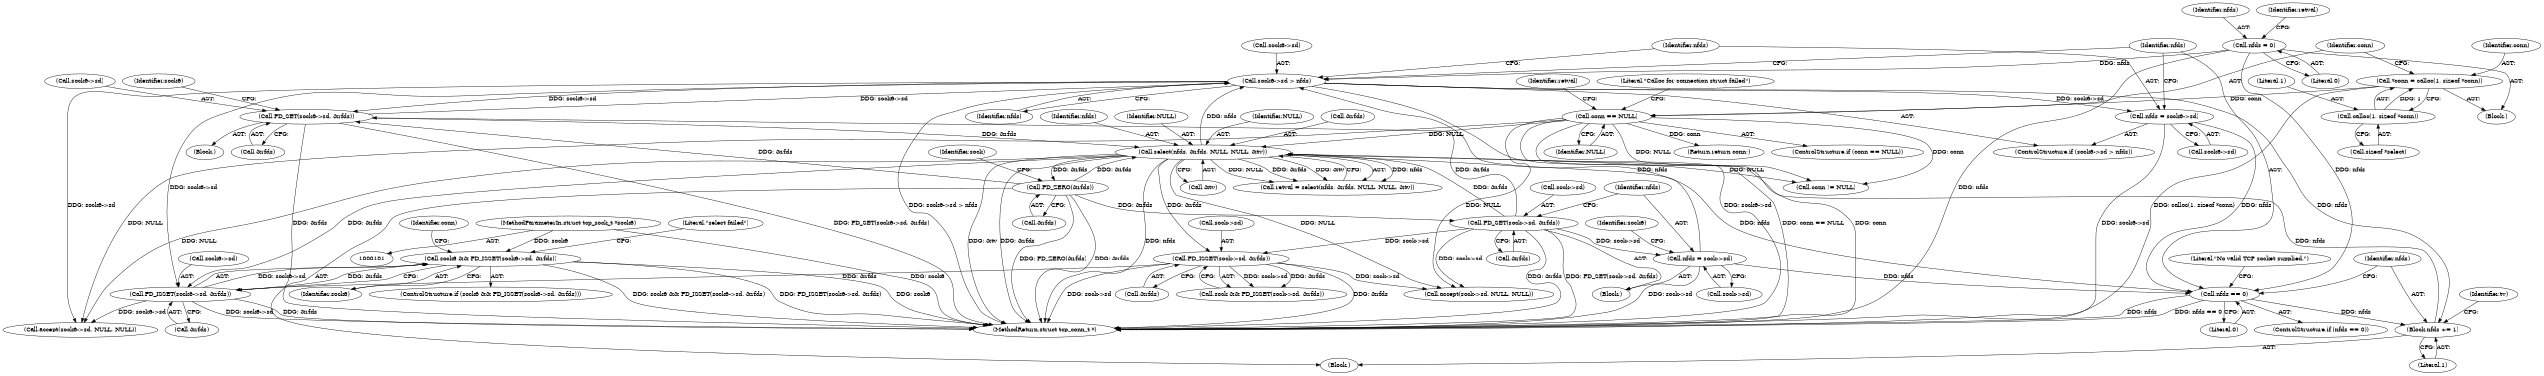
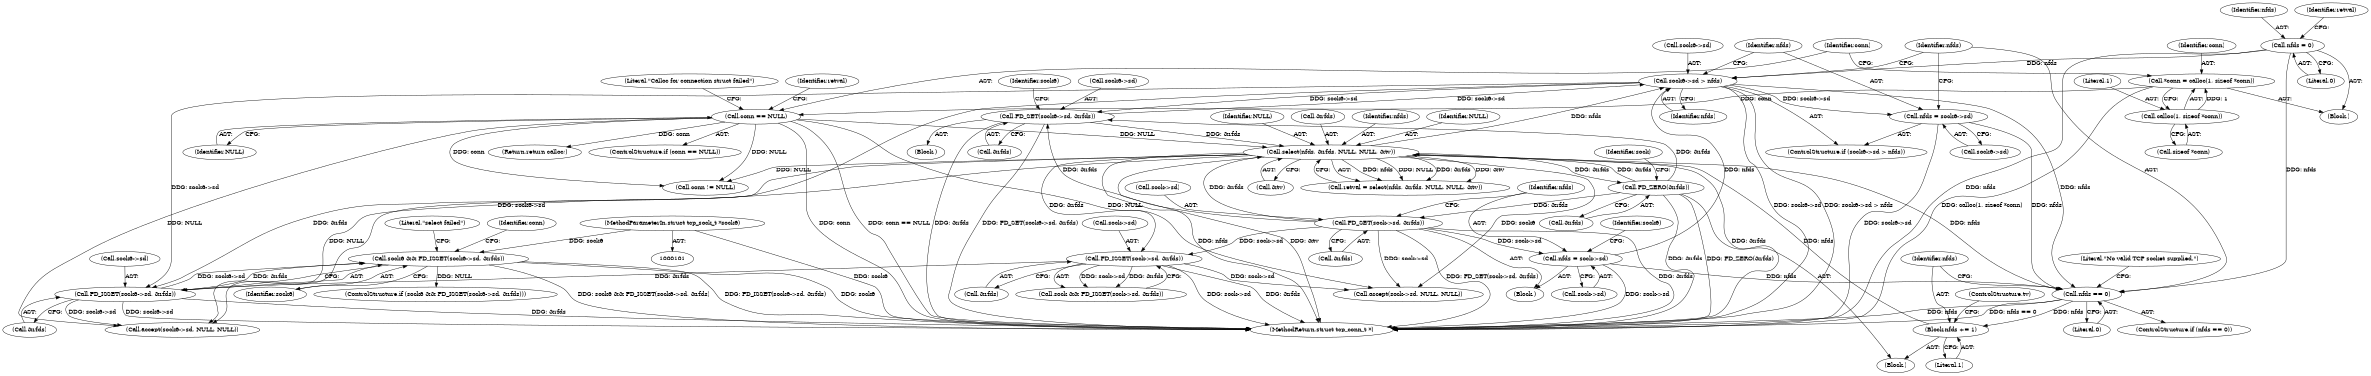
edge "(Call,sock6->sd > nfds)" -> "(Block,nfds += 1)": now "(Call,sock6->sd > nfds)" -> "(Call,nfds == 0)"
node "(Return,return conn;)": label "(Return,return conn;)" -> "(Return,return calloc;)"
node "(Call,sizeof *select)": label "(Call,sizeof *select)" -> "(Call,sizeof *conn)"
edge "(Call,select(nfds, &rfds, NULL, NULL, &tv))" -> "(Call,accept(sock->sd, NULL, NULL))": label "DDG: NULL" -> "DDG: sock6"
edge "(Call,sock6 && FD_ISSET(sock6->sd, &rfds))" -> "(ControlStructure,if (sock6 && FD_ISSET(sock6->sd, &rfds)))": label "AST: " -> "DDG: NULL"
node "(Identifier,tv)": label "(Identifier,tv)" -> "(ControlStructure,tv)"
